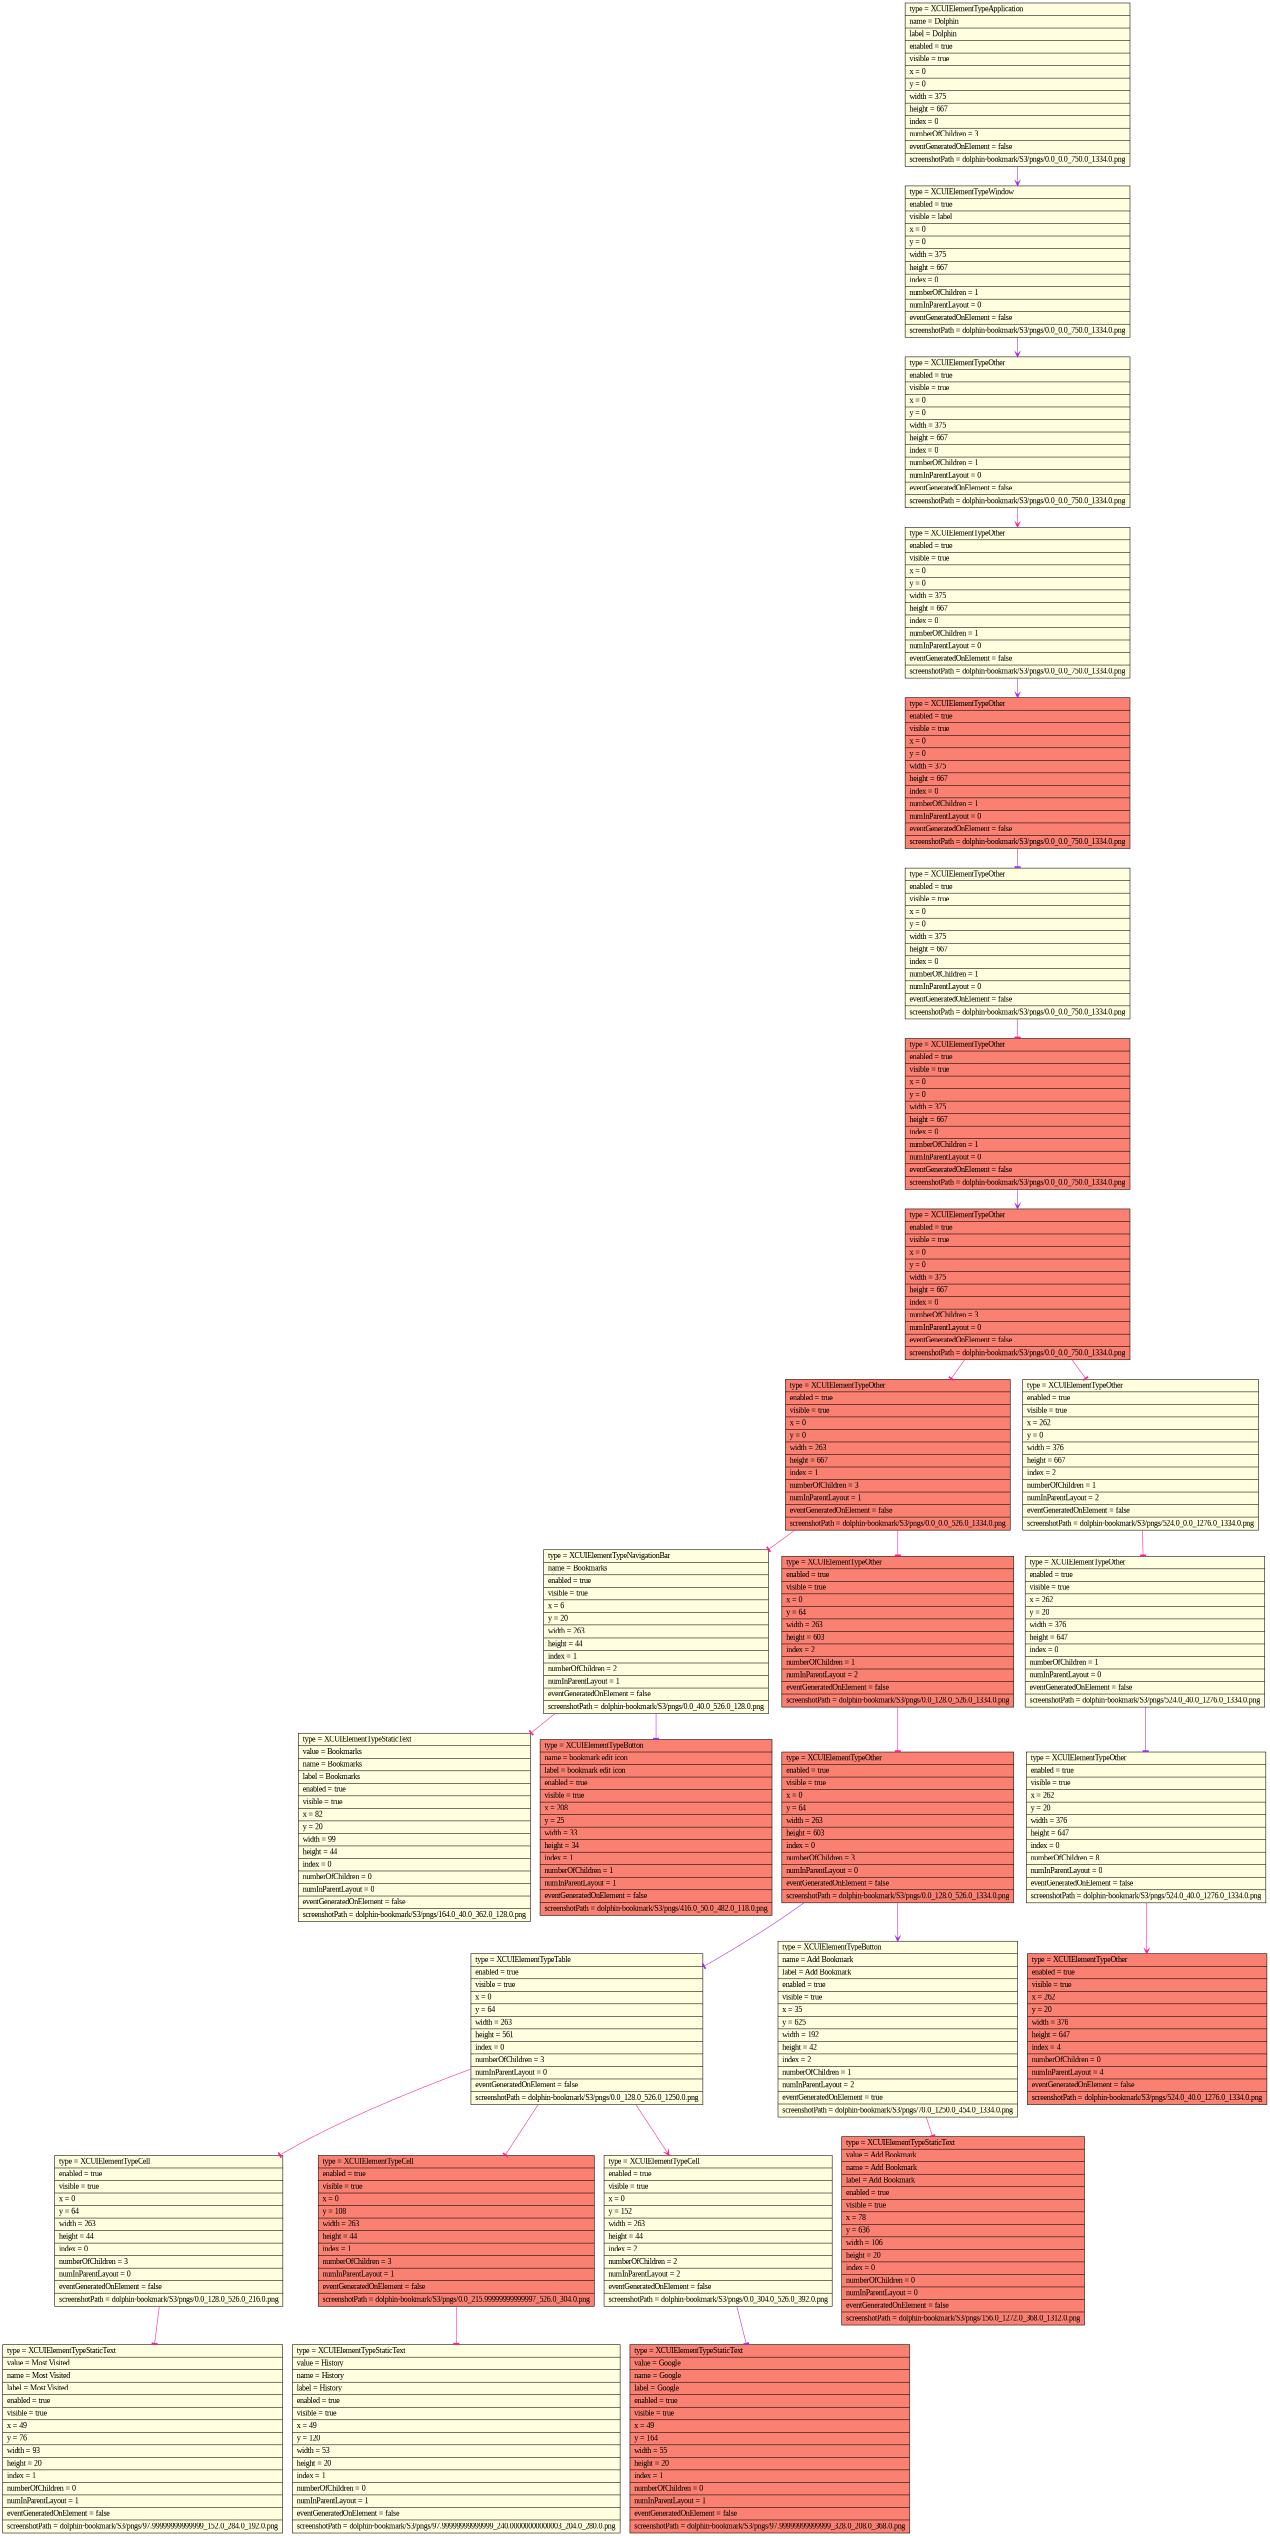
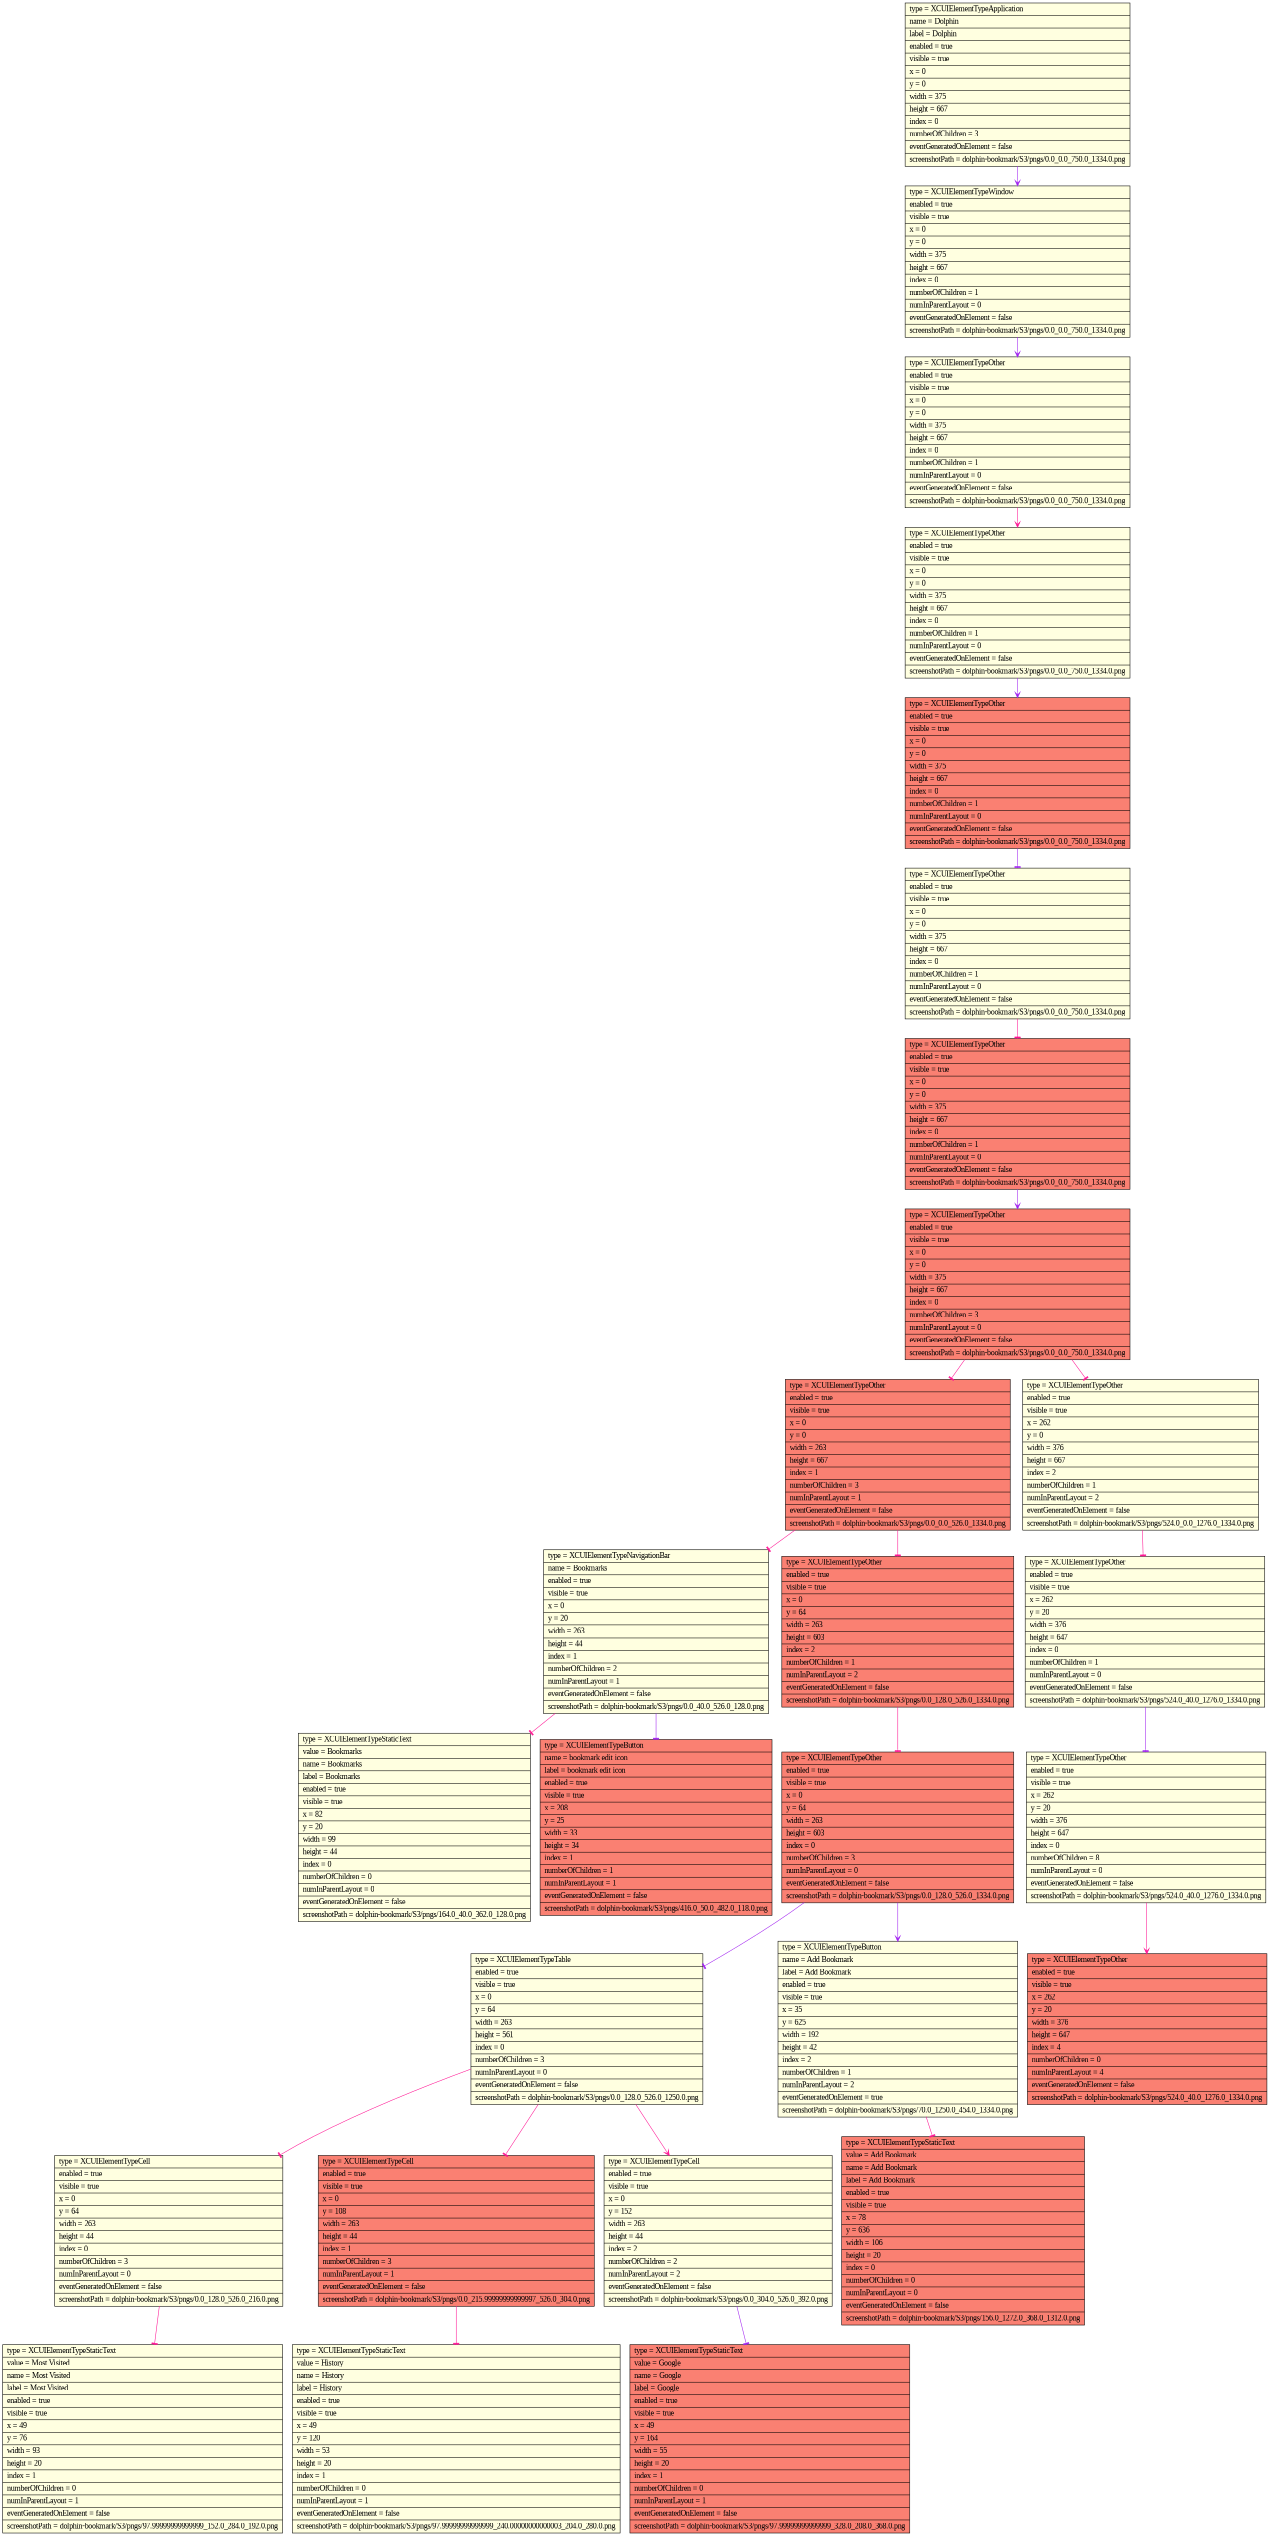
node "type = XCUIElementTypeWindow": text "visible = label" -> "visible = true"
node "type = XCUIElementTypeNavigationBar": text "x = 6" -> "x = 0"
